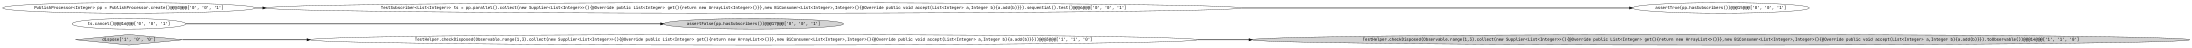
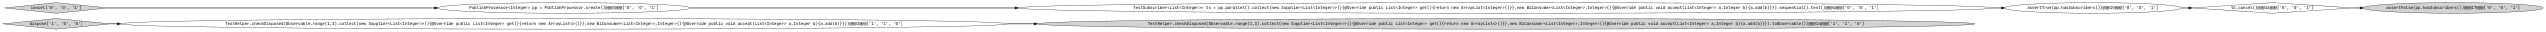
node "cancel['0', '0', '1']": added
edge "assertTrue(pp.hasSubscribers())@@@15@@@['0', '0', '1']" -> "ts.cancel()@@@16@@@['0', '0', '1']": added
node "ts.cancel()@@@16@@@['0', '0', '1']": shape ellipse -> diamond
